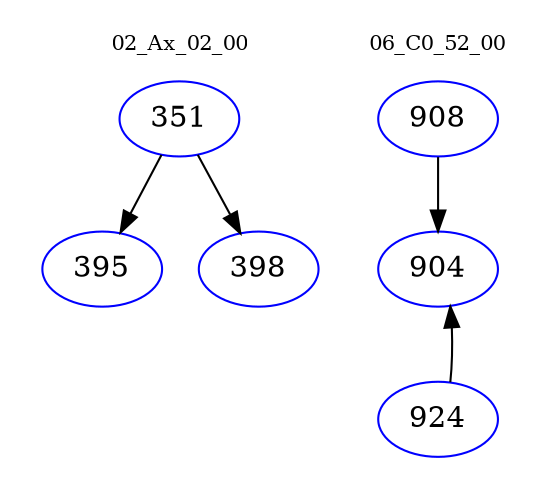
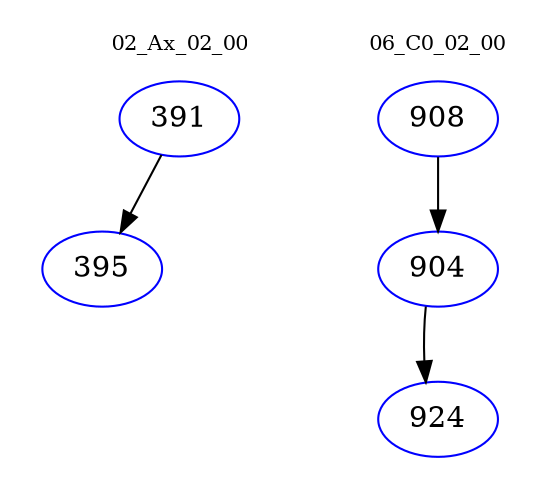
cluster "06_C0_52_00": label "06_C0_52_00" -> "06_C0_02_00"
node "351": label "351" -> "391"
node "398": removed
edge "924" -> "904": reversed
